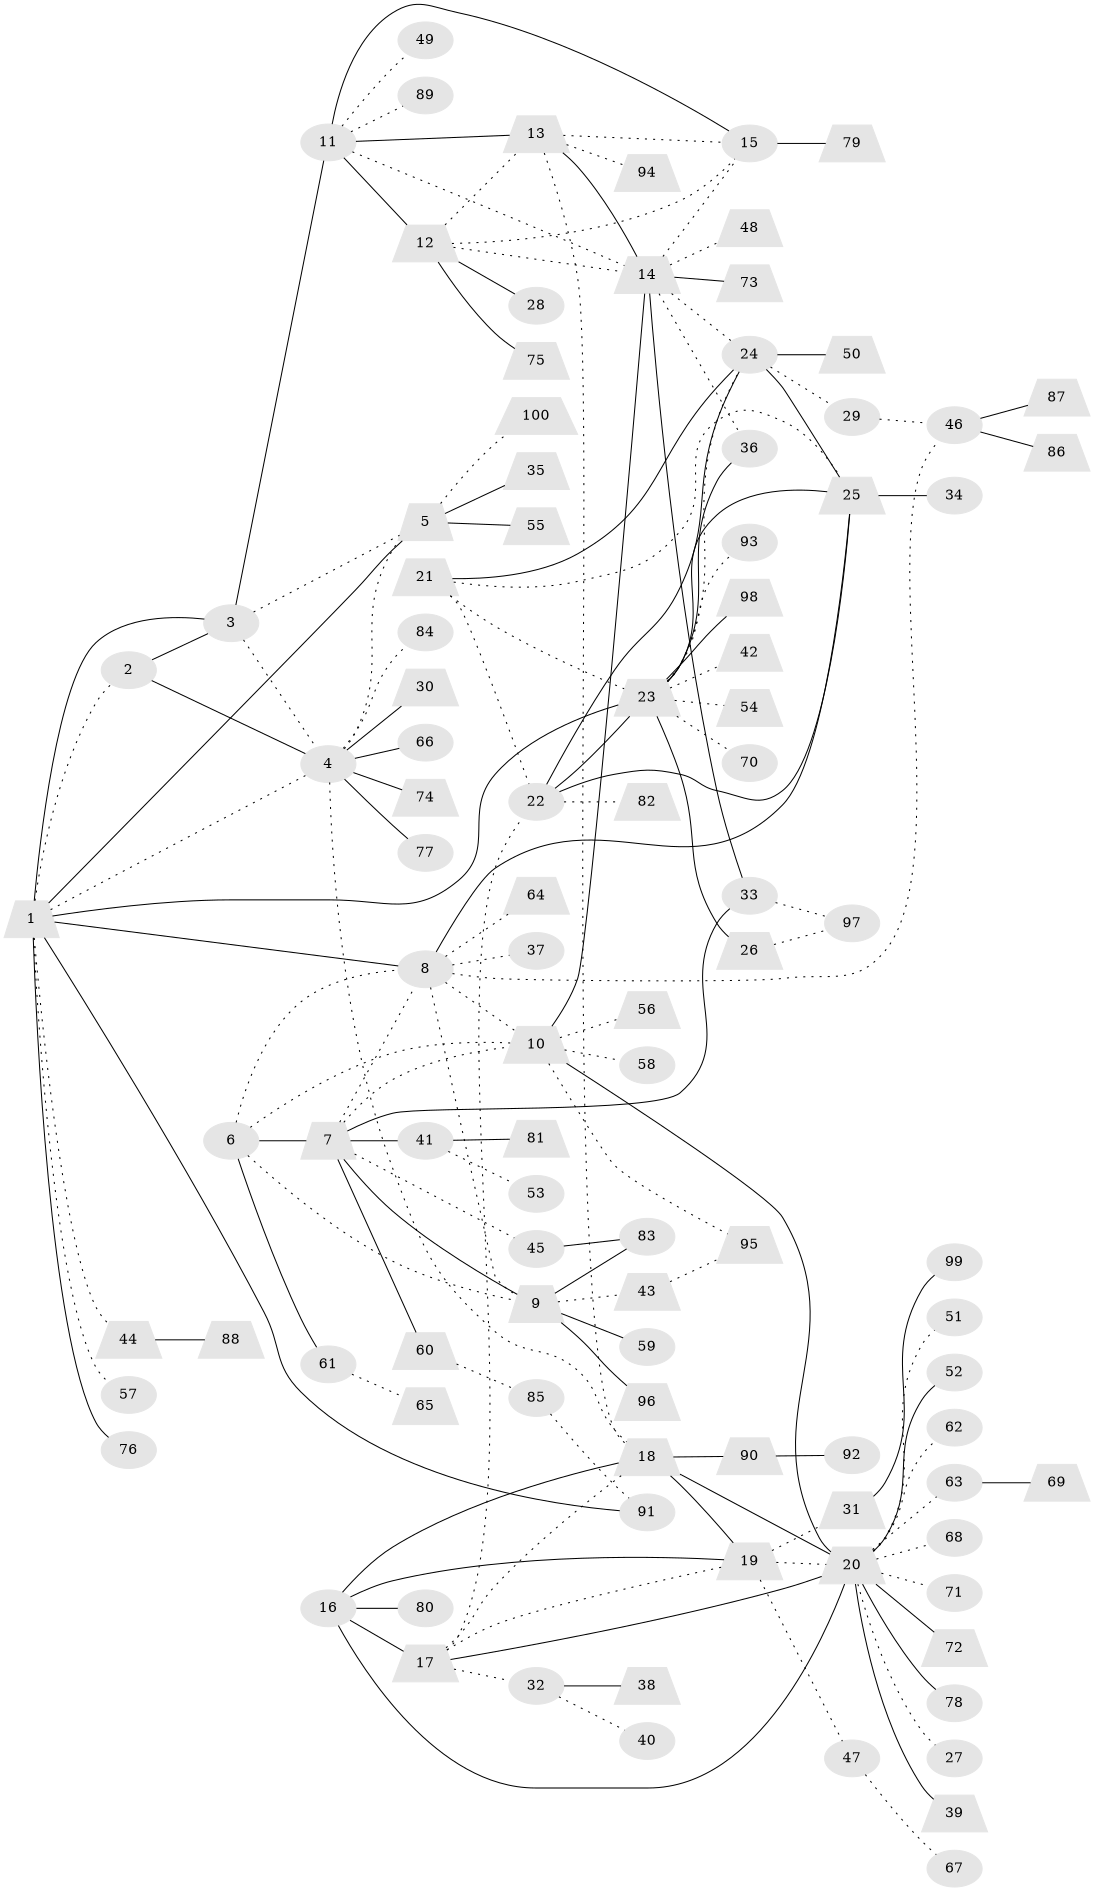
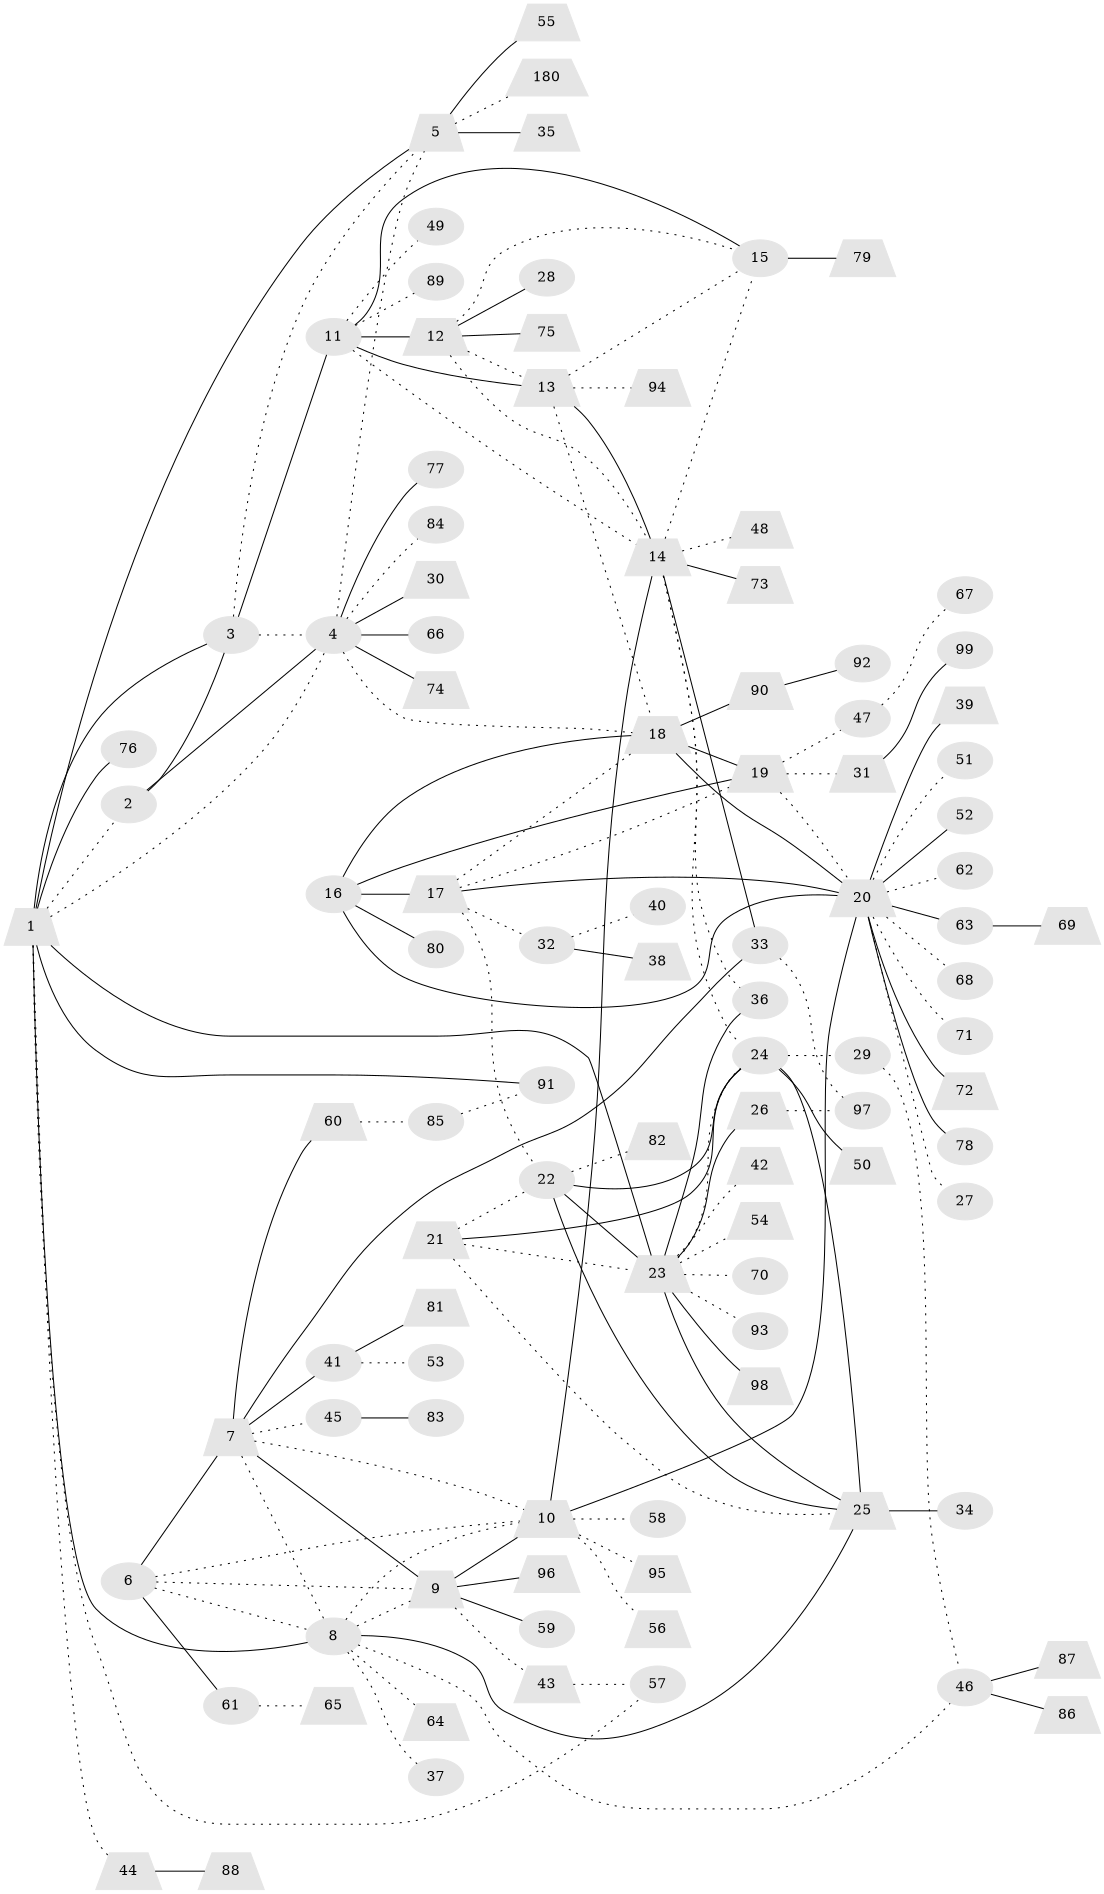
node "100": label "100" -> "180"
edge "95" -- "43": now "57" -- "43"
edge "83" -- "9": now "10" -- "9"
edge "63" -- "20": style dotted -> solid
